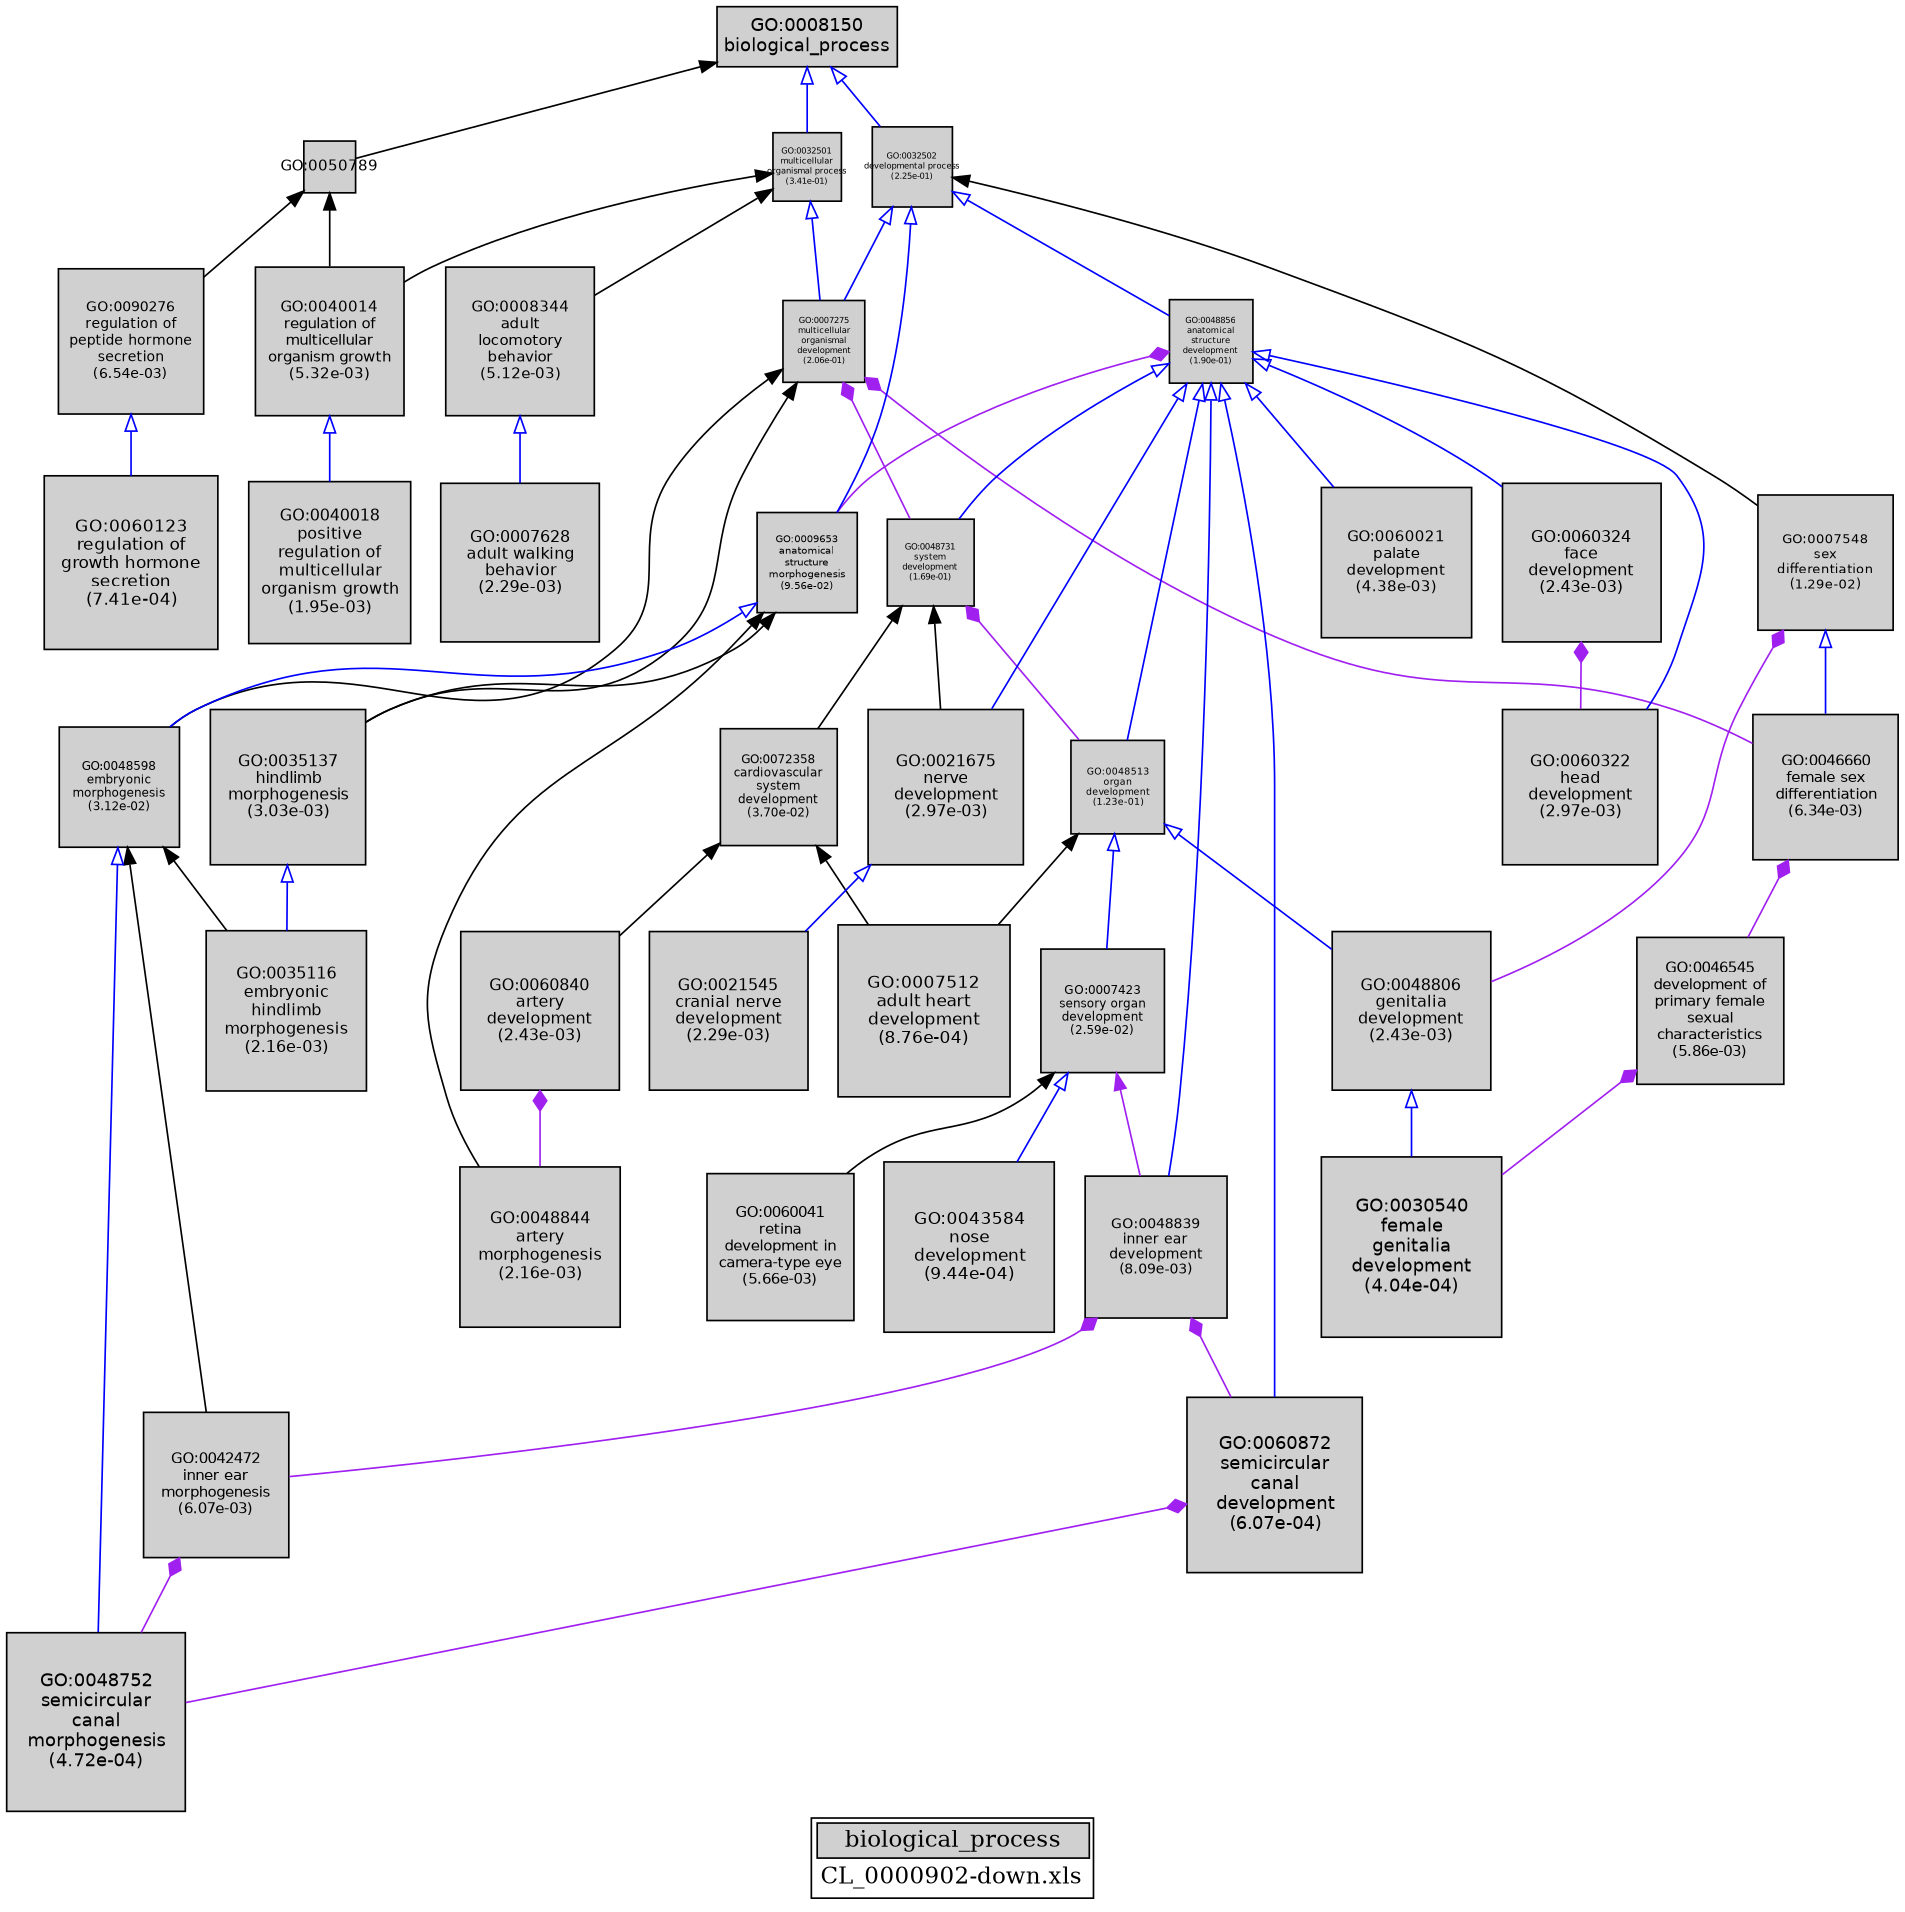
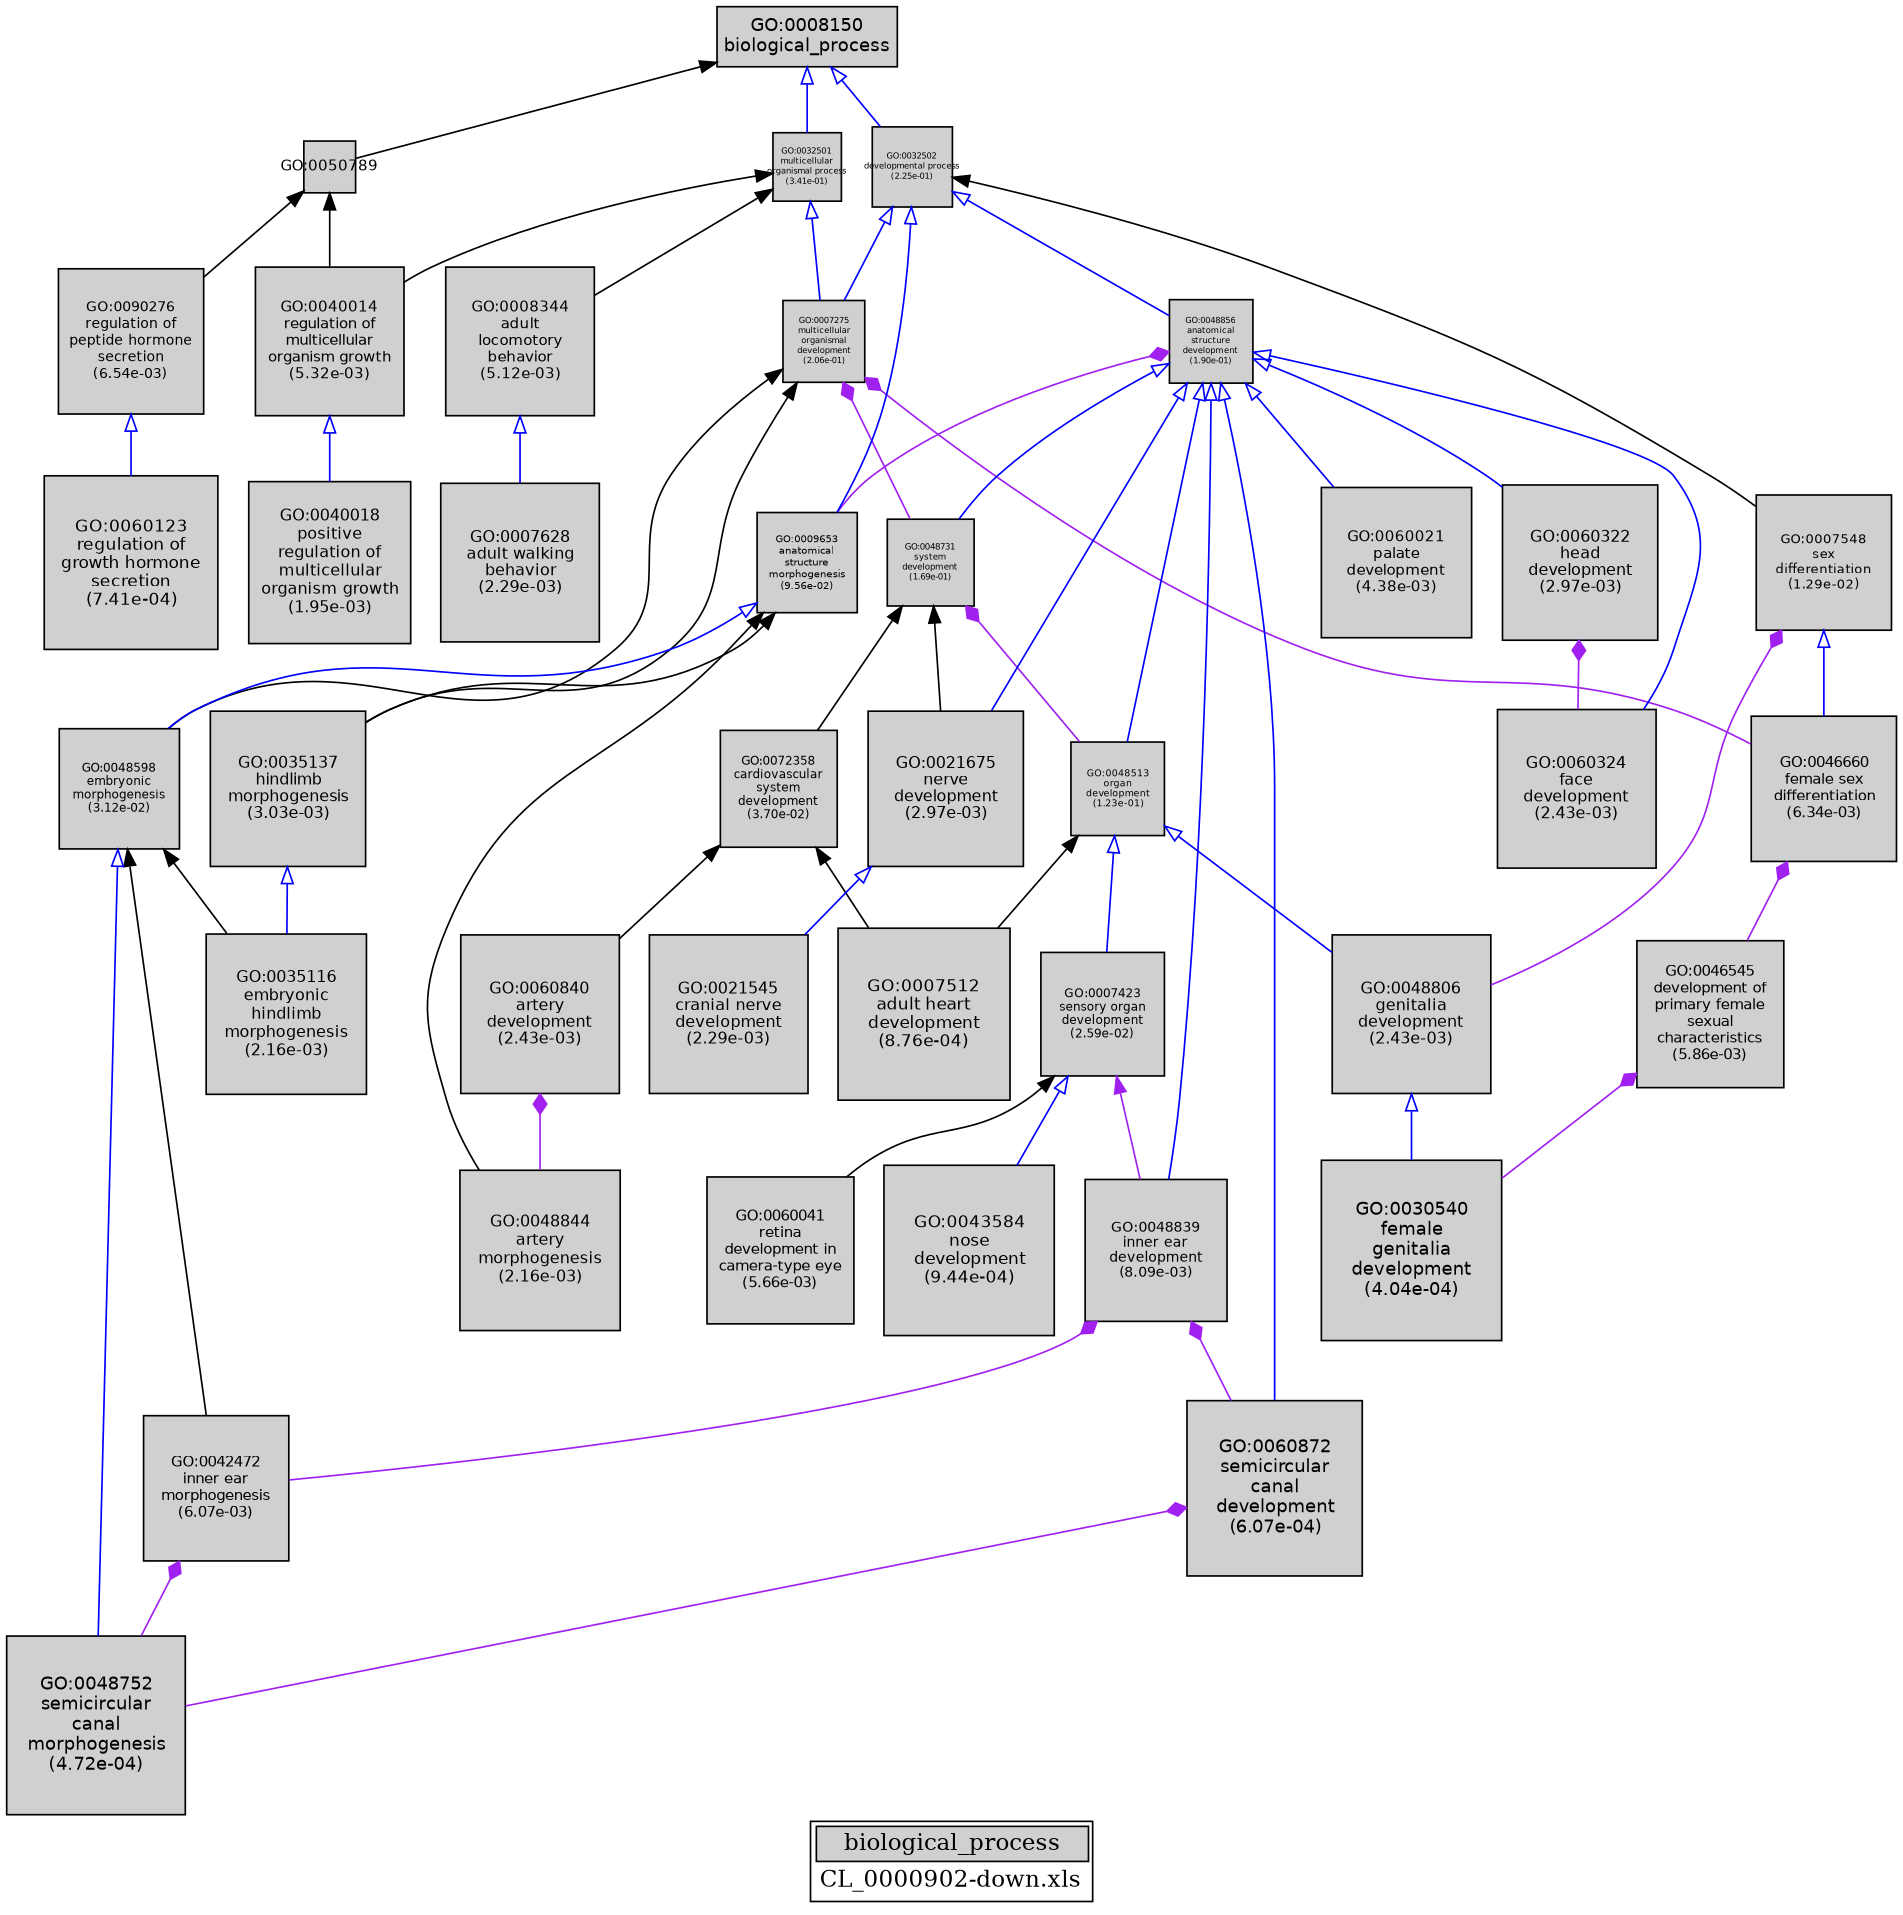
edge "GO:0060322" -> "GO:0060324": reversed
